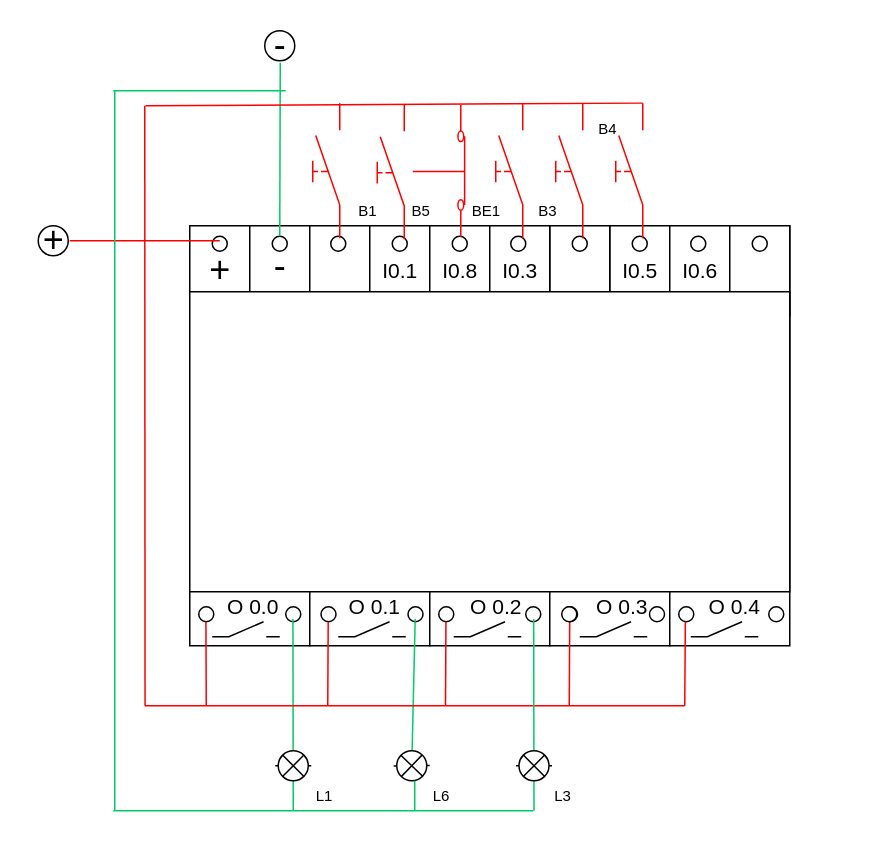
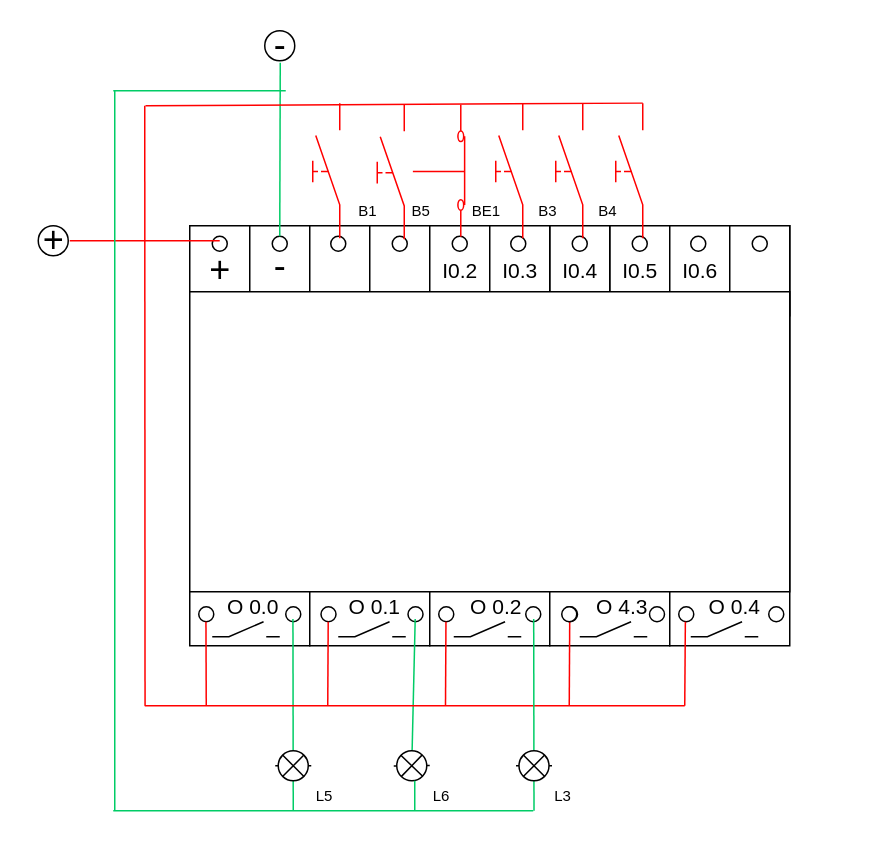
node "B4": moved (608, 128) -> (608, 211)
node "I0.1": removed
node "I0.8": label "I0.8" -> "I0.2"
node "I0.4": added
node "O 0.3": label "O 0.3" -> "O 4.3"
node "L1": label "L1" -> "L5"
